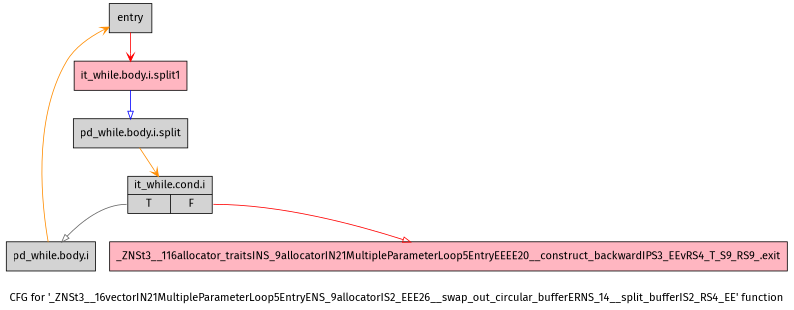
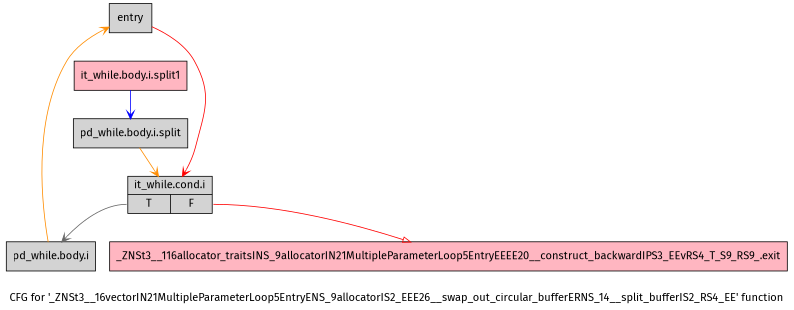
edge "entry" -> "it_while.body.i.split1": now "entry" -> "it_while.cond.i"
edge "it_while.body.i.split1" -> "pd_while.body.i.split": arrowhead onormal -> vee
edge "it_while.cond.i" -> "pd_while.body.i": arrowhead onormal -> vee
